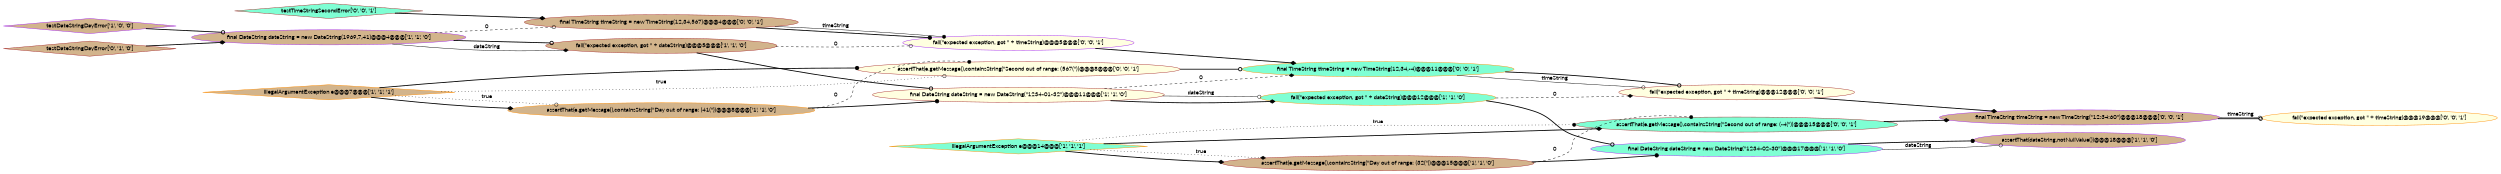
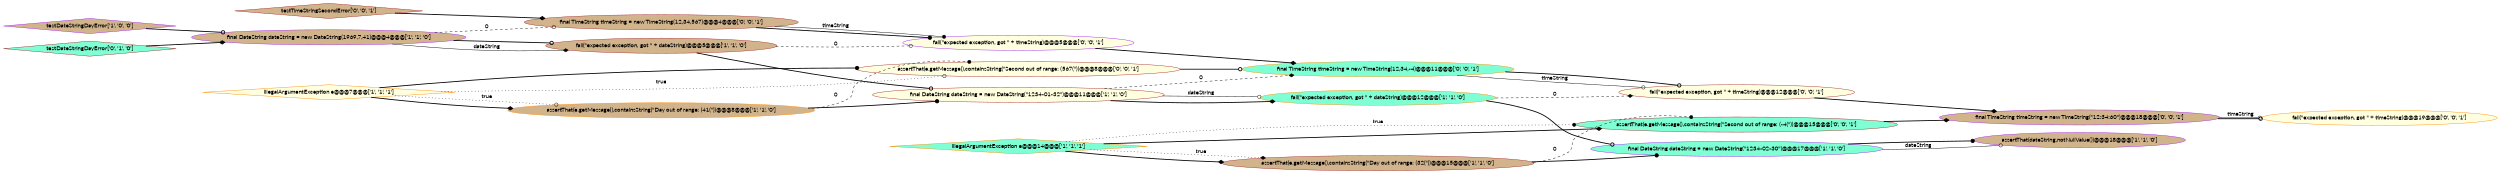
node "testTimeStringSecondError['0', '0', '1']": fillcolor aquamarine -> tan
node "testDateStringDayError['0', '1', '0']": fillcolor tan -> aquamarine
node "IllegalArgumentException e@@@7@@@['1', '1', '1']": fillcolor tan -> lightyellow
